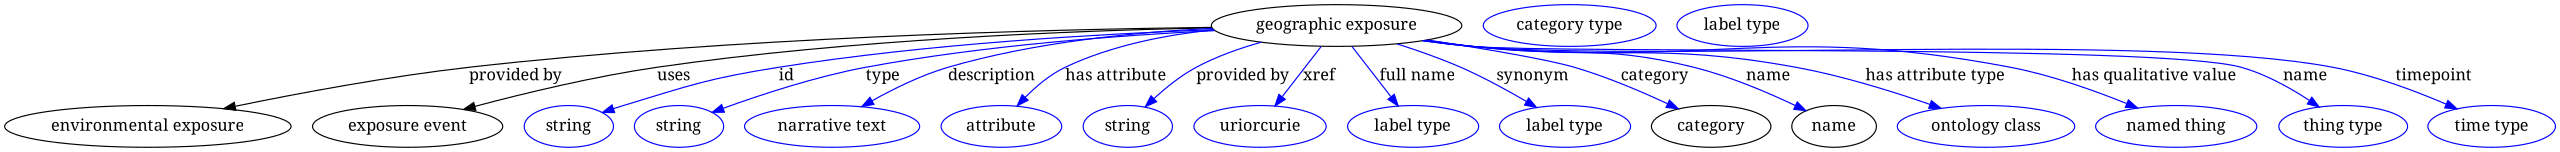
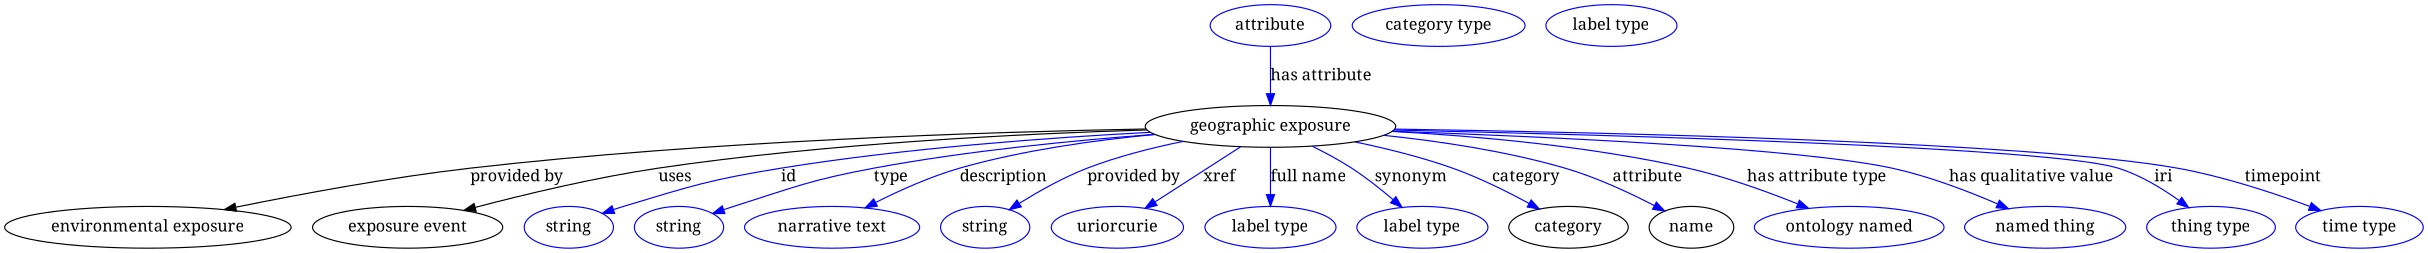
edge "geographic exposure" -> "attribute": reversed
edge "geographic exposure" -> "name": label "name" -> "attribute"
edge "geographic exposure" -> "thing type": label "name" -> "iri"
node "ontology class": label "ontology class" -> "ontology named"
